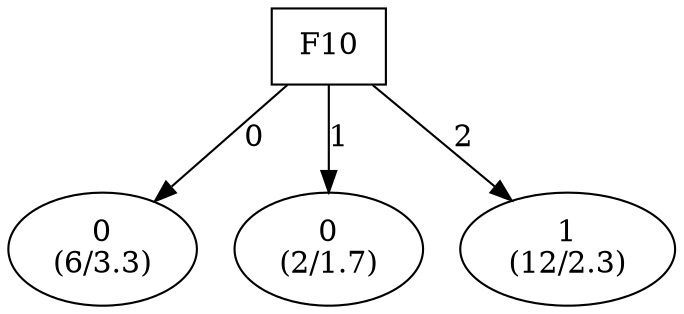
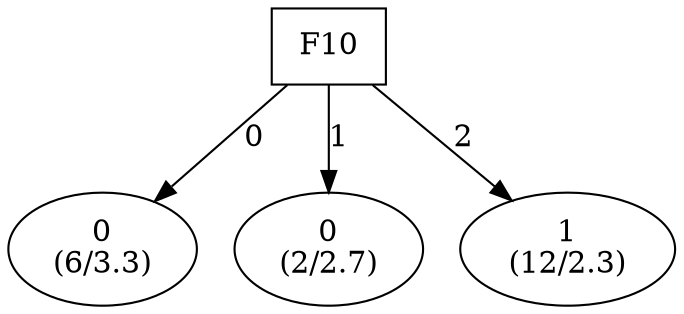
node "0 (2/1.7)": label "0 (2/1.7)" -> "0 (2/2.7)"
